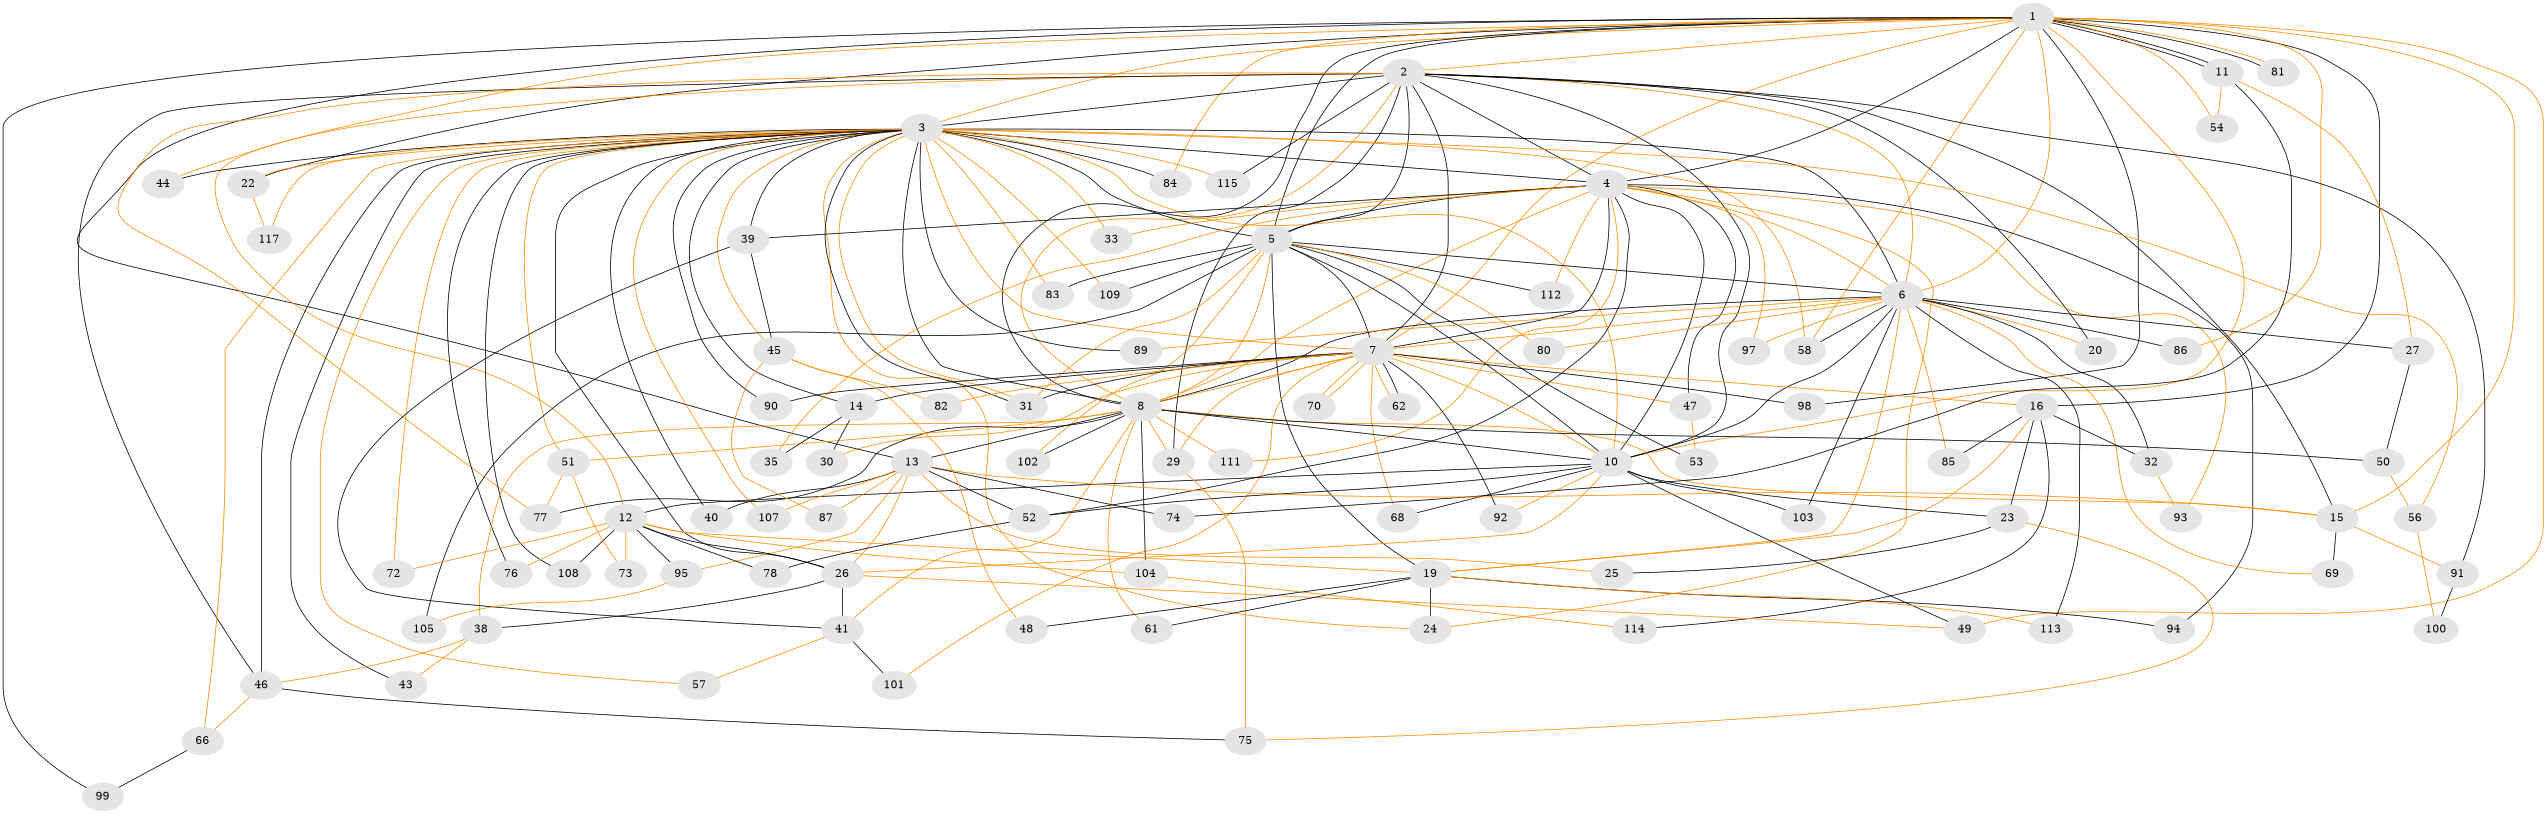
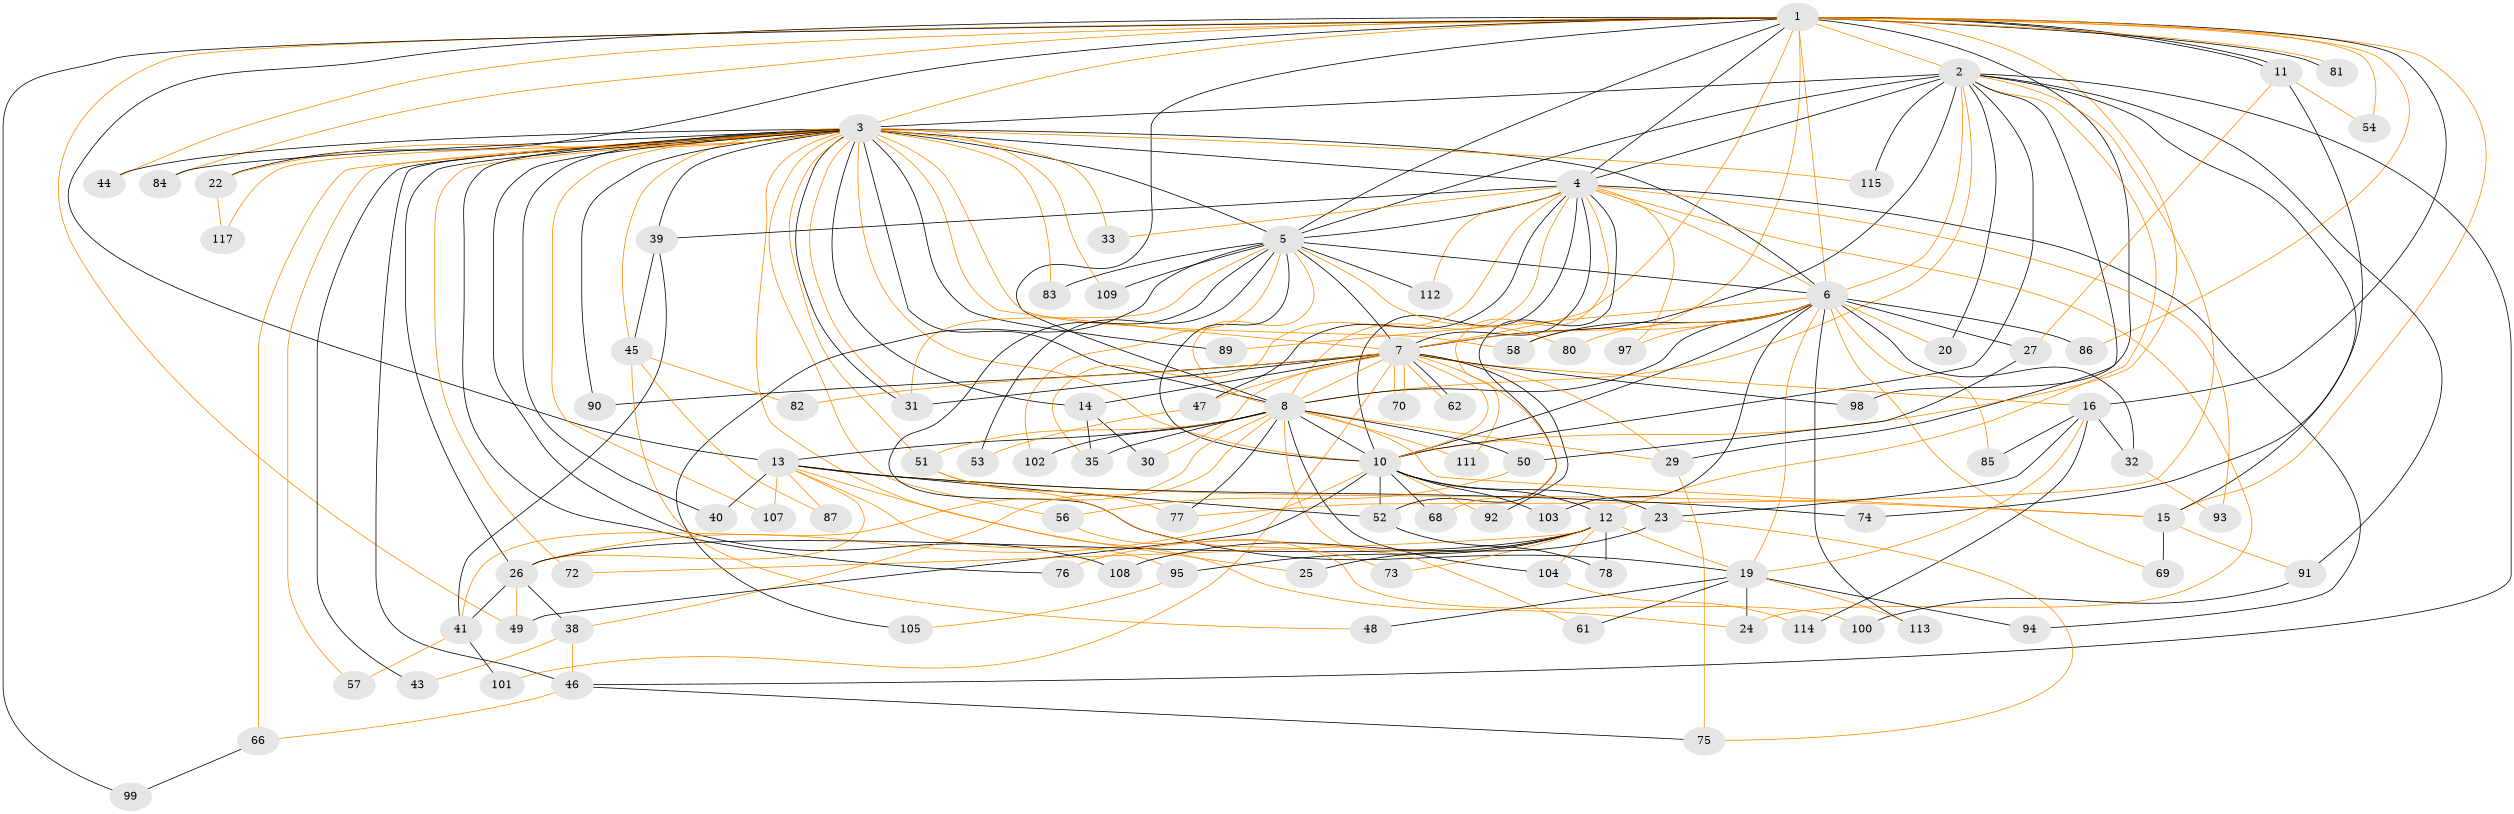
edge "8" -- "35": added
